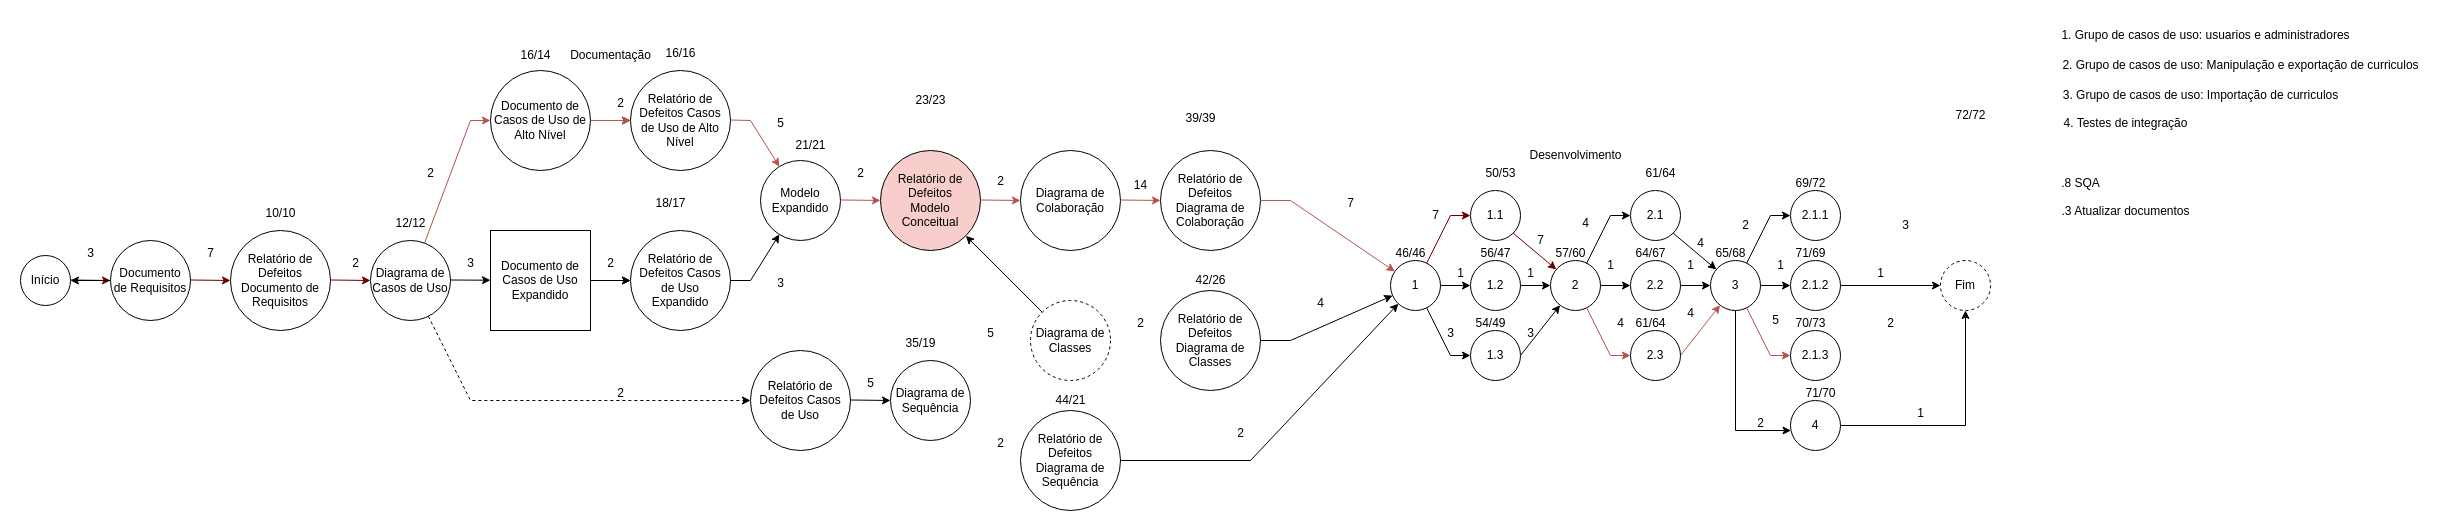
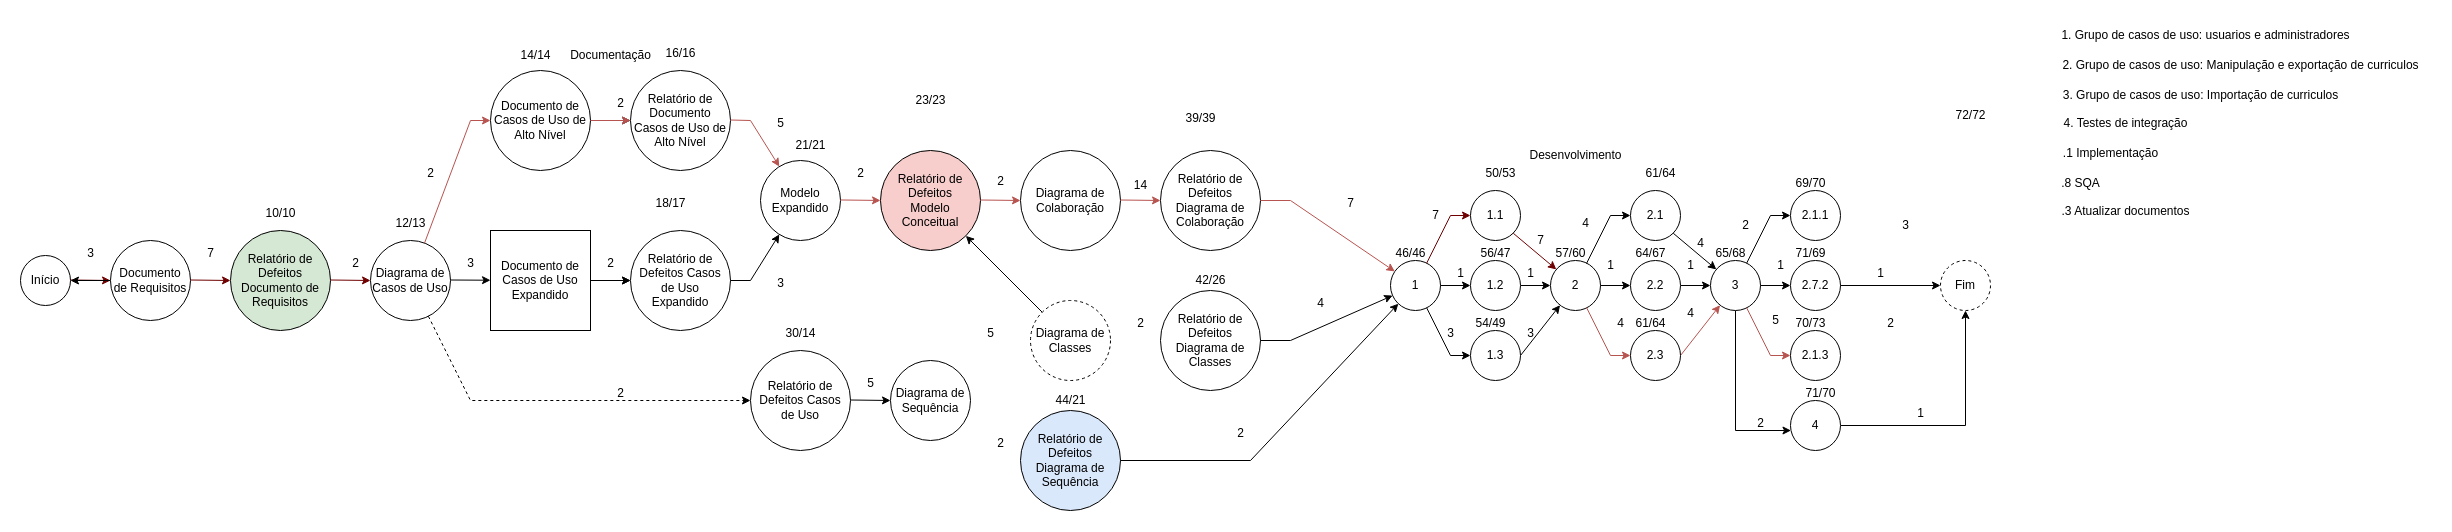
node "16/14": label "16/14" -> "14/14"
node "Relatório de Defeitos Casos de Uso de Alto Nível": label "Relatório de Defeitos Casos de Uso de Alto Nível" -> "Relatório de Documento Casos de Uso de Alto Nível"
node ".1 Implementação": added
node "69/72": label "69/72" -> "69/70"
node "12/12": label "12/12" -> "12/13"
node "Relatório de Defeitos Documento de Requisitos": fillcolor #ffffff -> #d5e8d4
node "2.1.2": label "2.1.2" -> "2.7.2"
node "30/14": added
node "35/19": removed
node "Relatório de Defeitos Diagrama de Sequência": fillcolor #ffffff -> #dae8fc
